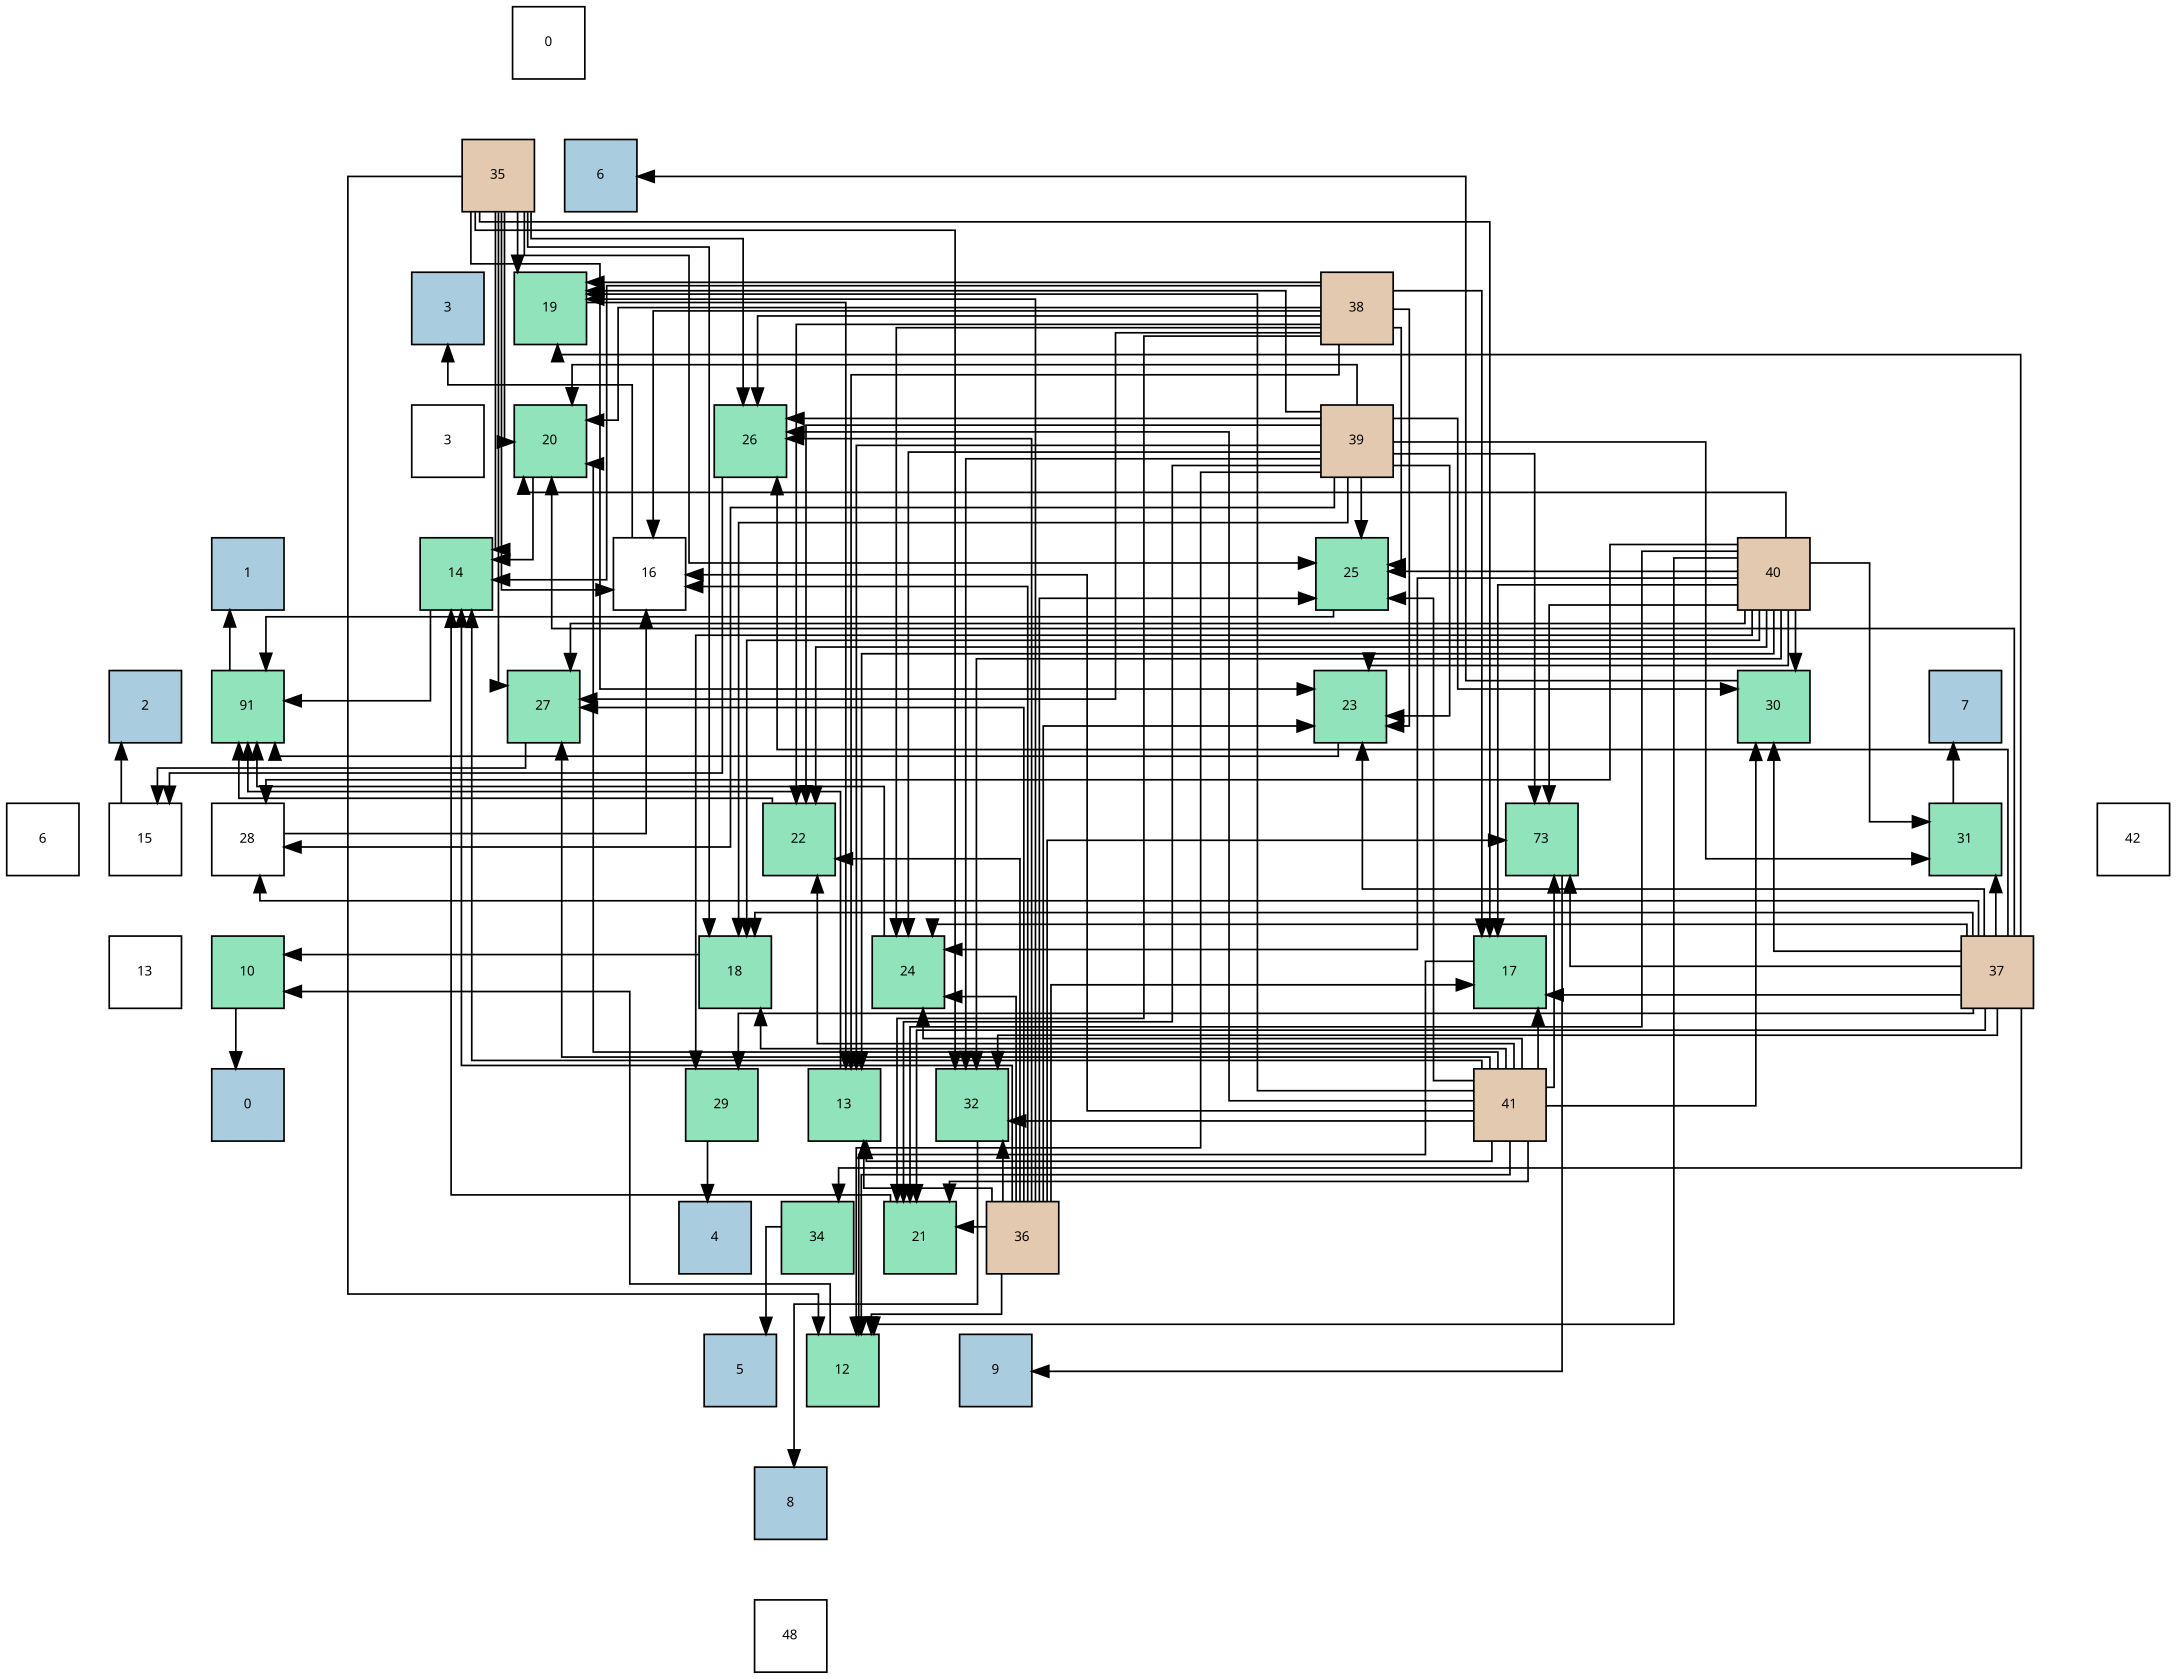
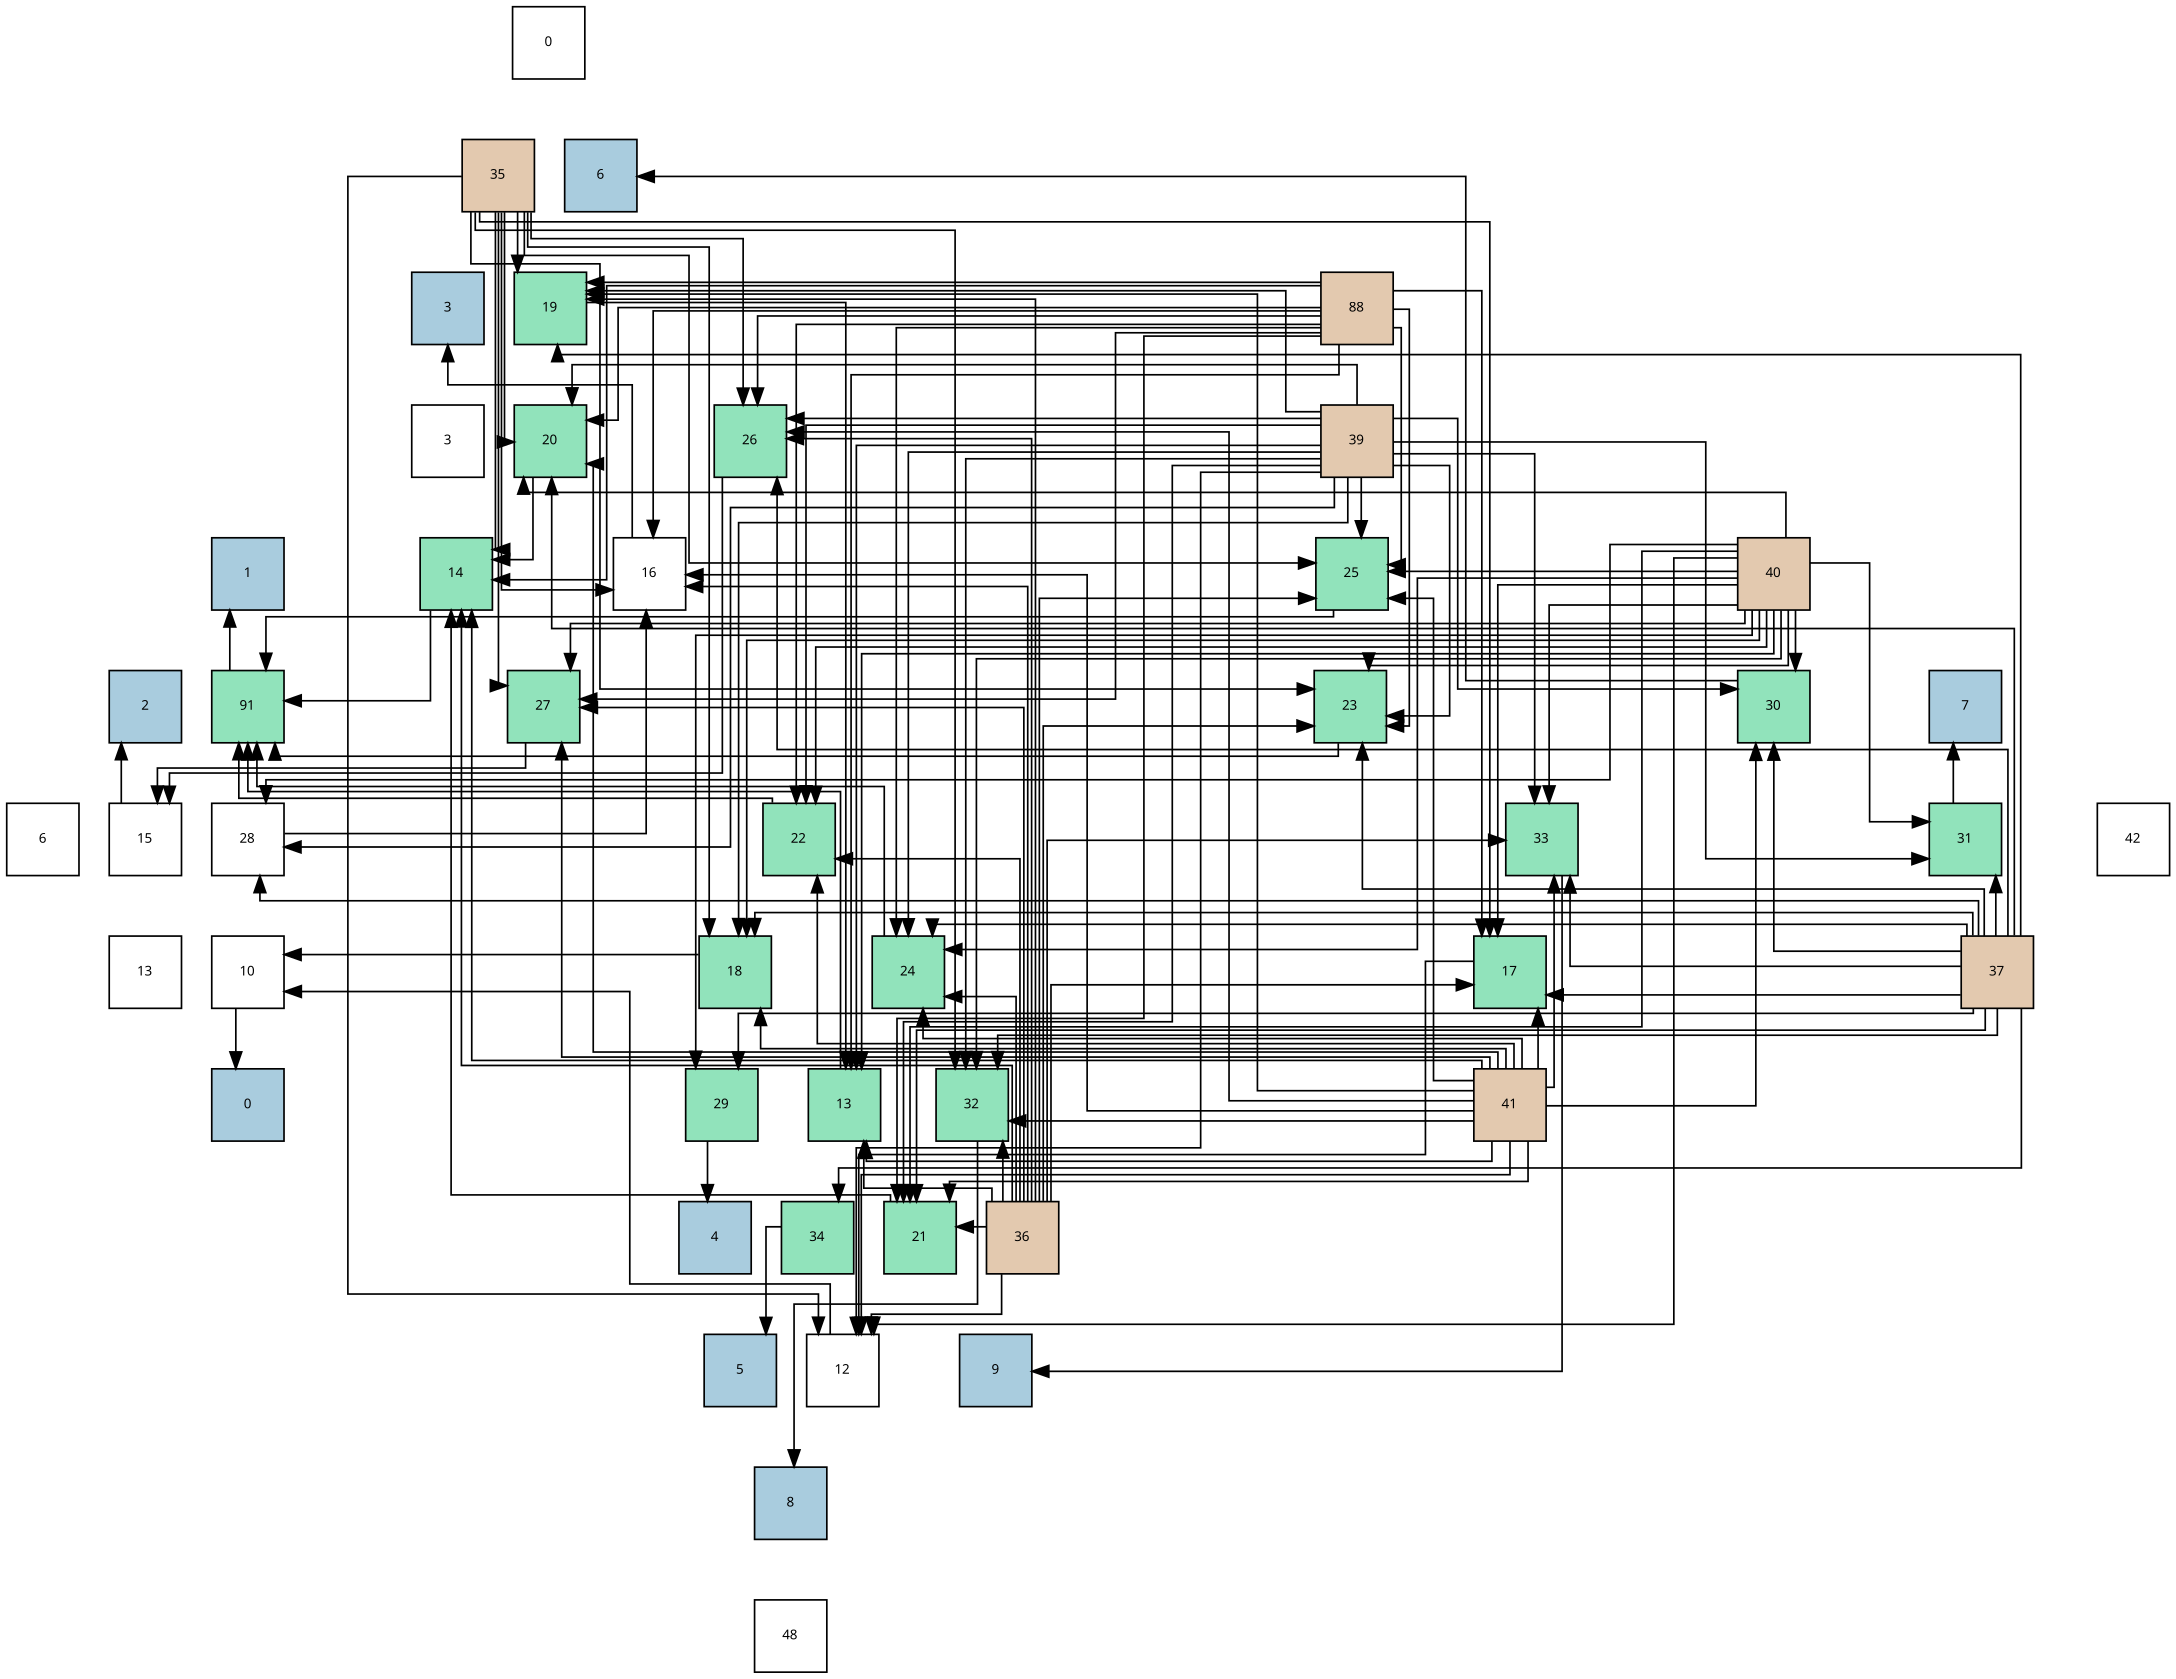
node "38": label "38" -> "88"
node "73": label "73" -> "33"
node "10": fillcolor #91e3bb -> #ffffff
node "12": fillcolor #91e3bb -> #ffffff
